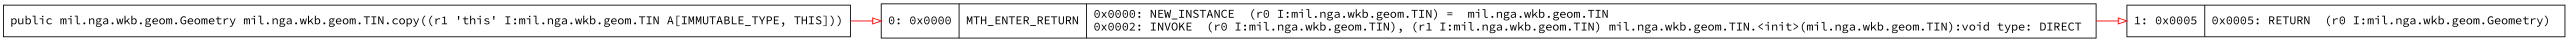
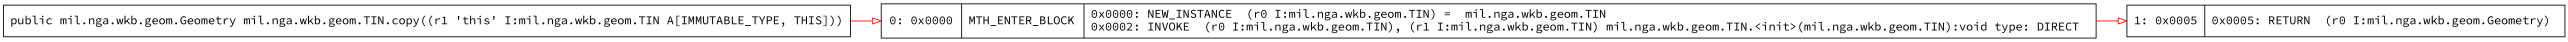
node "0: 0x0000": text "MTH_ENTER_RETURN" -> "MTH_ENTER_BLOCK"
